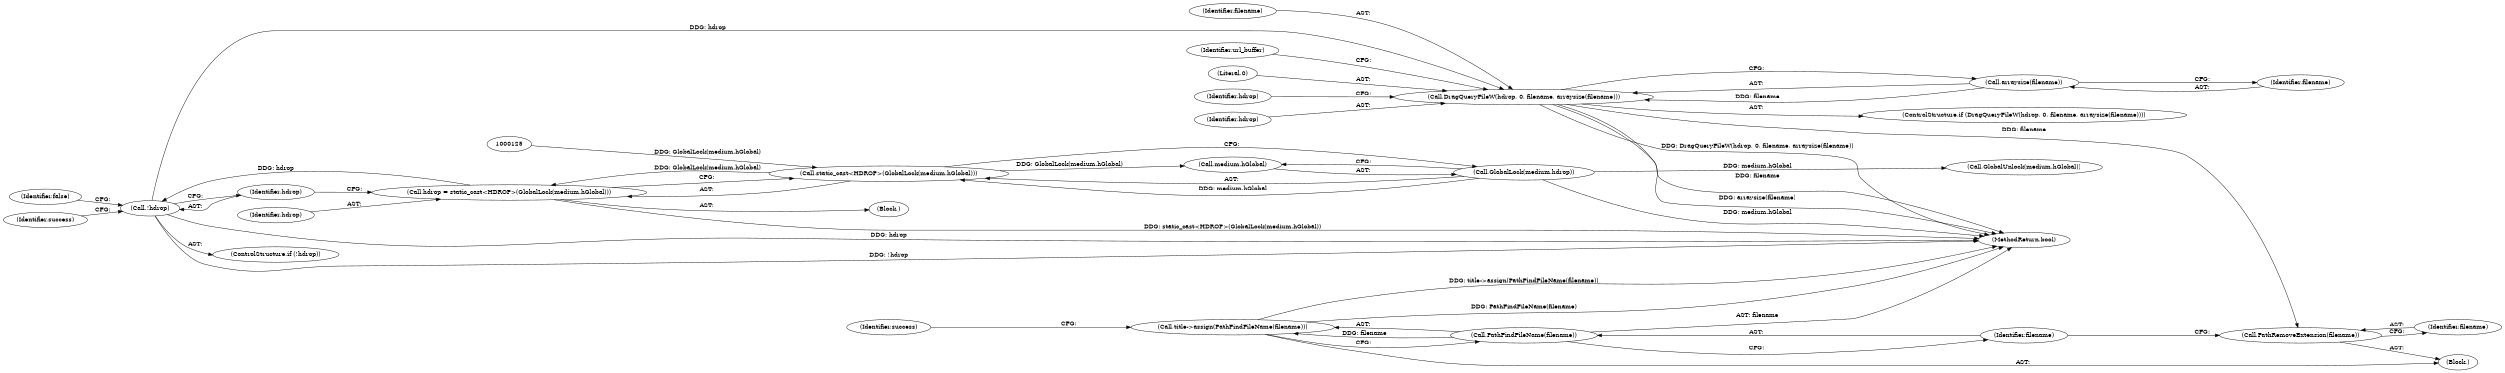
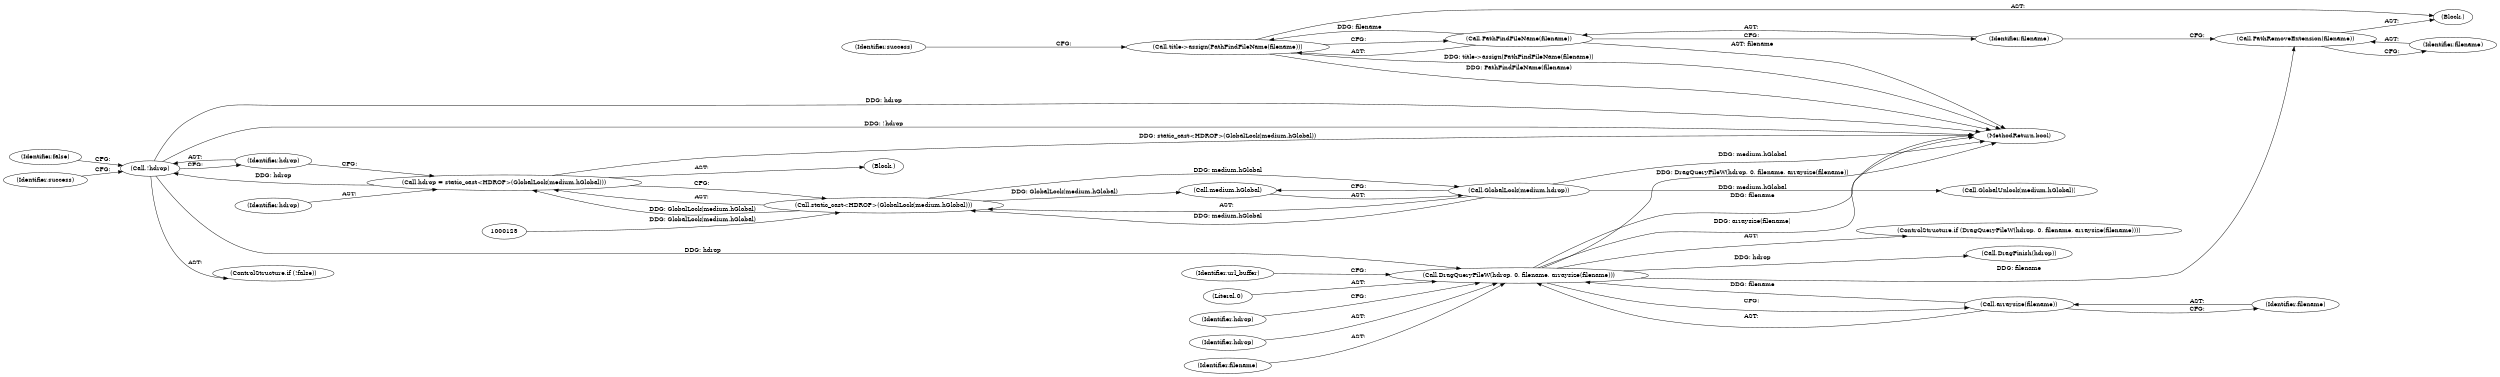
edge "(Call,static_cast<HDROP>(GlobalLock(medium.hGlobal)))" -> "(Call,GlobalLock(medium.hdrop))": label "CFG: " -> "DDG: medium.hGlobal"
node "(Call,DragFinish(hdrop))": added
node "(ControlStructure,if (!hdrop))": label "(ControlStructure,if (!hdrop))" -> "(ControlStructure,if (!false))"
